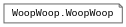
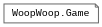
node "WoopWoop.WoopWoop": label "WoopWoop.WoopWoop" -> "WoopWoop.Game"
